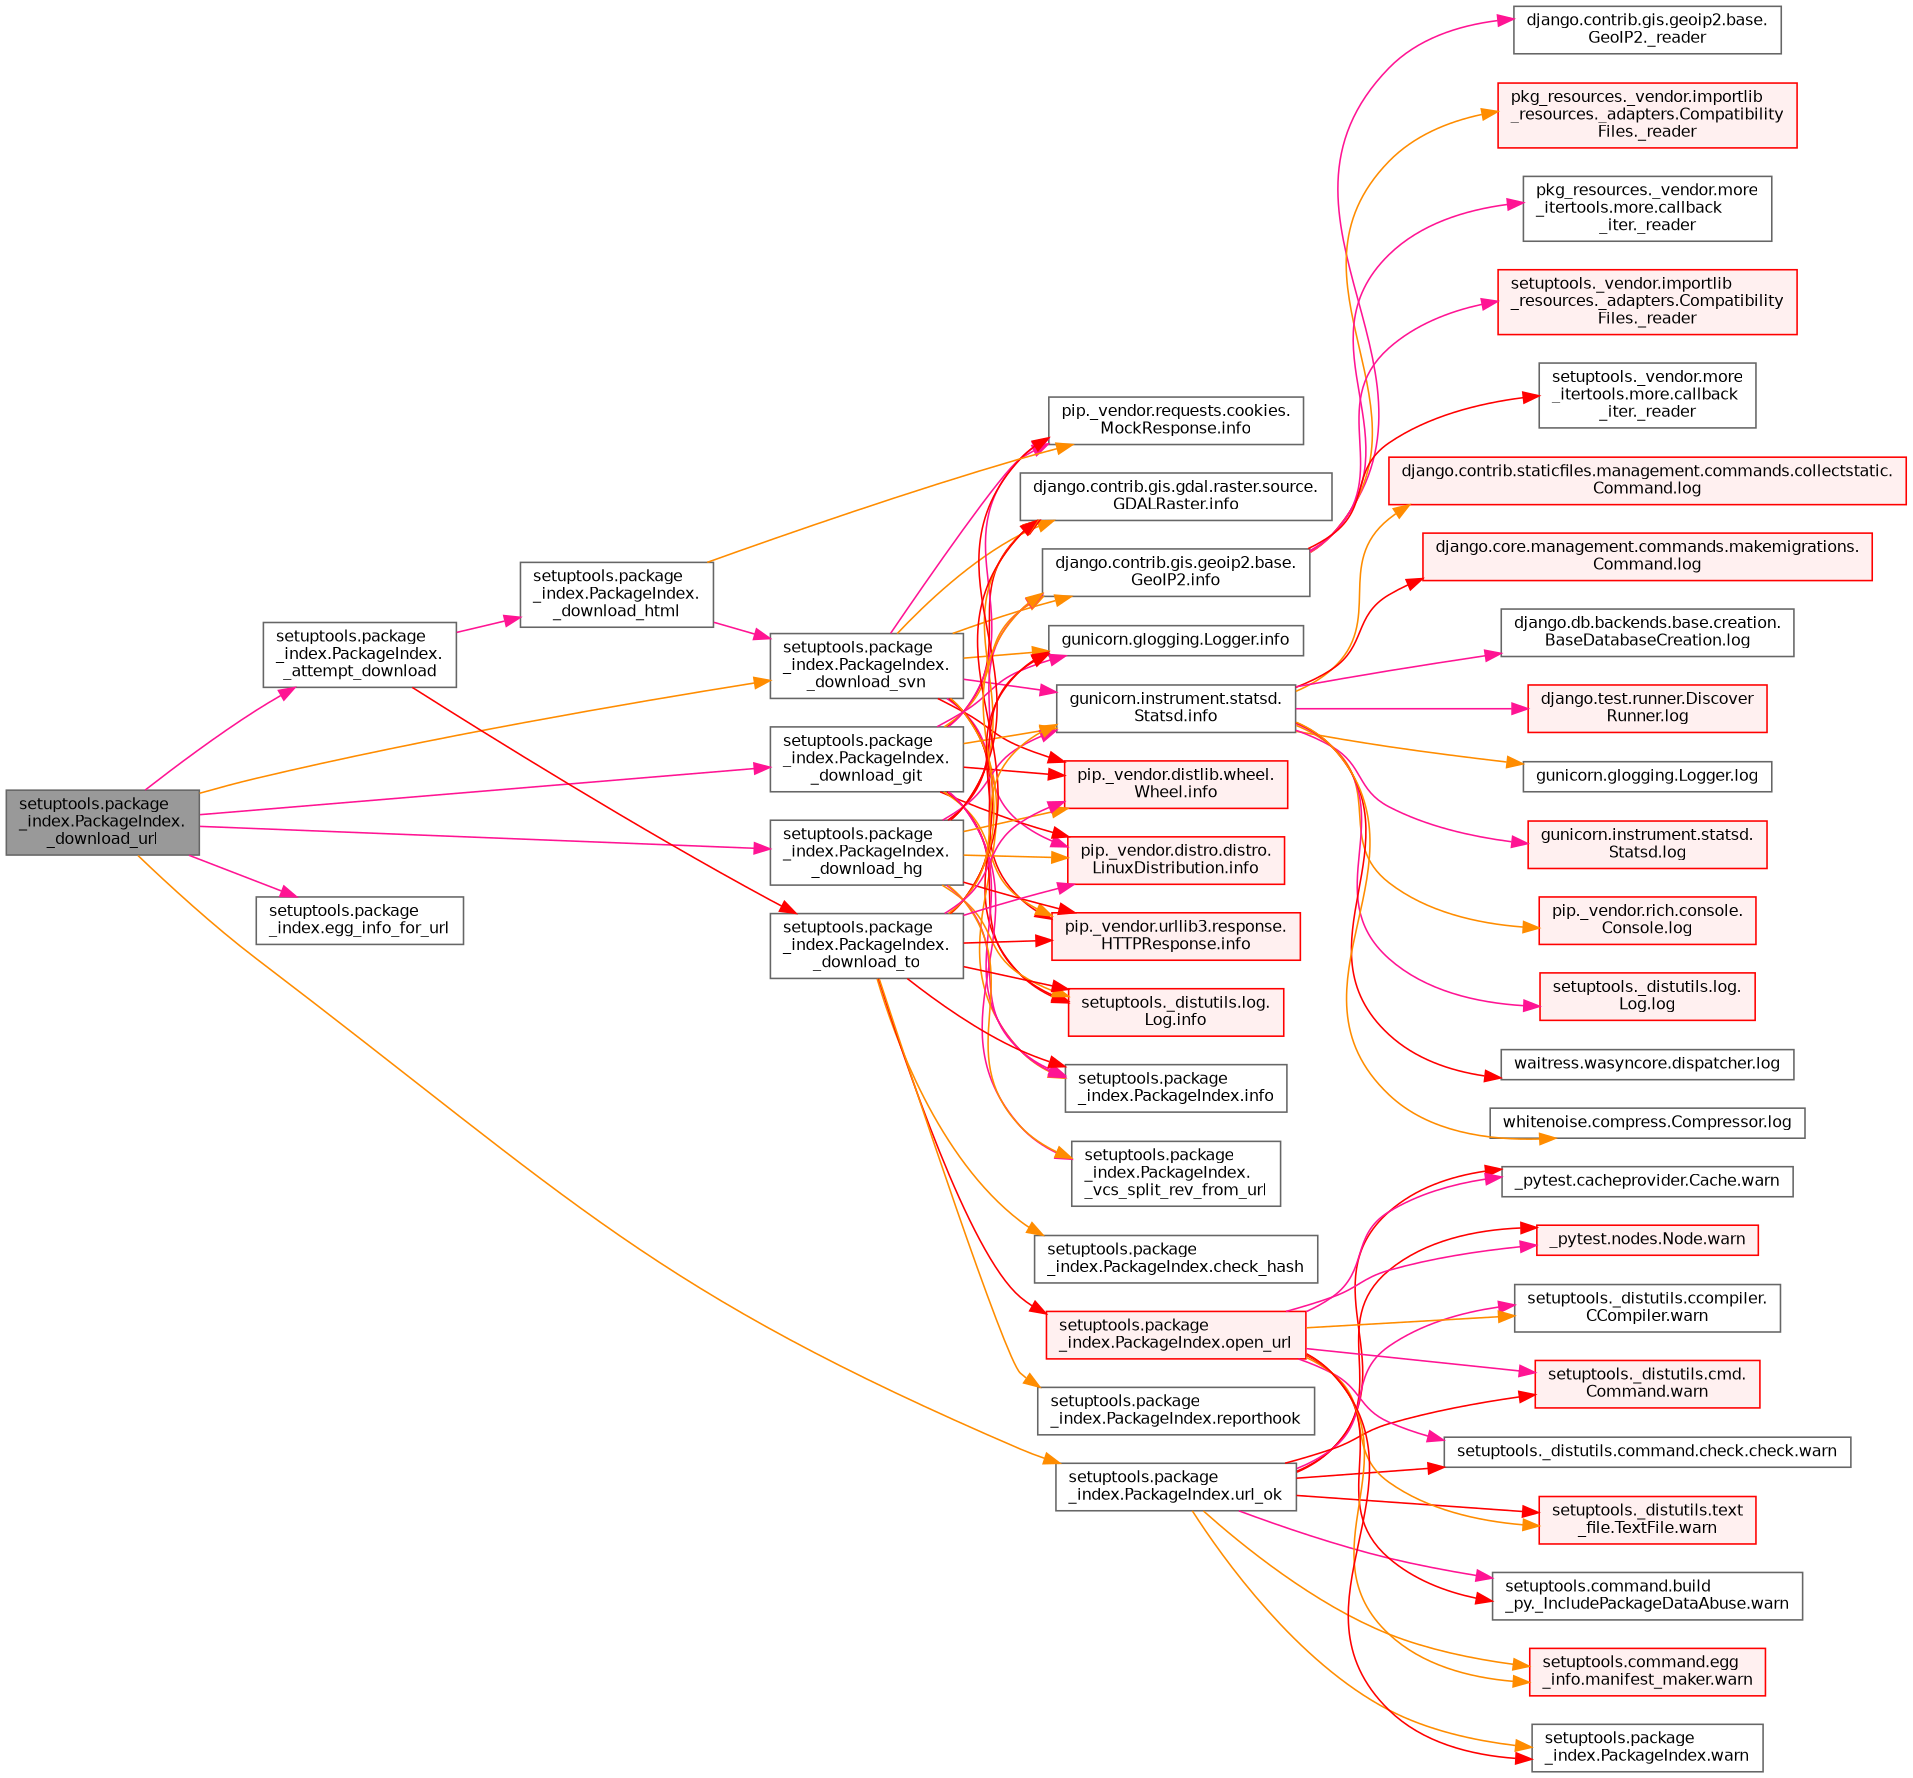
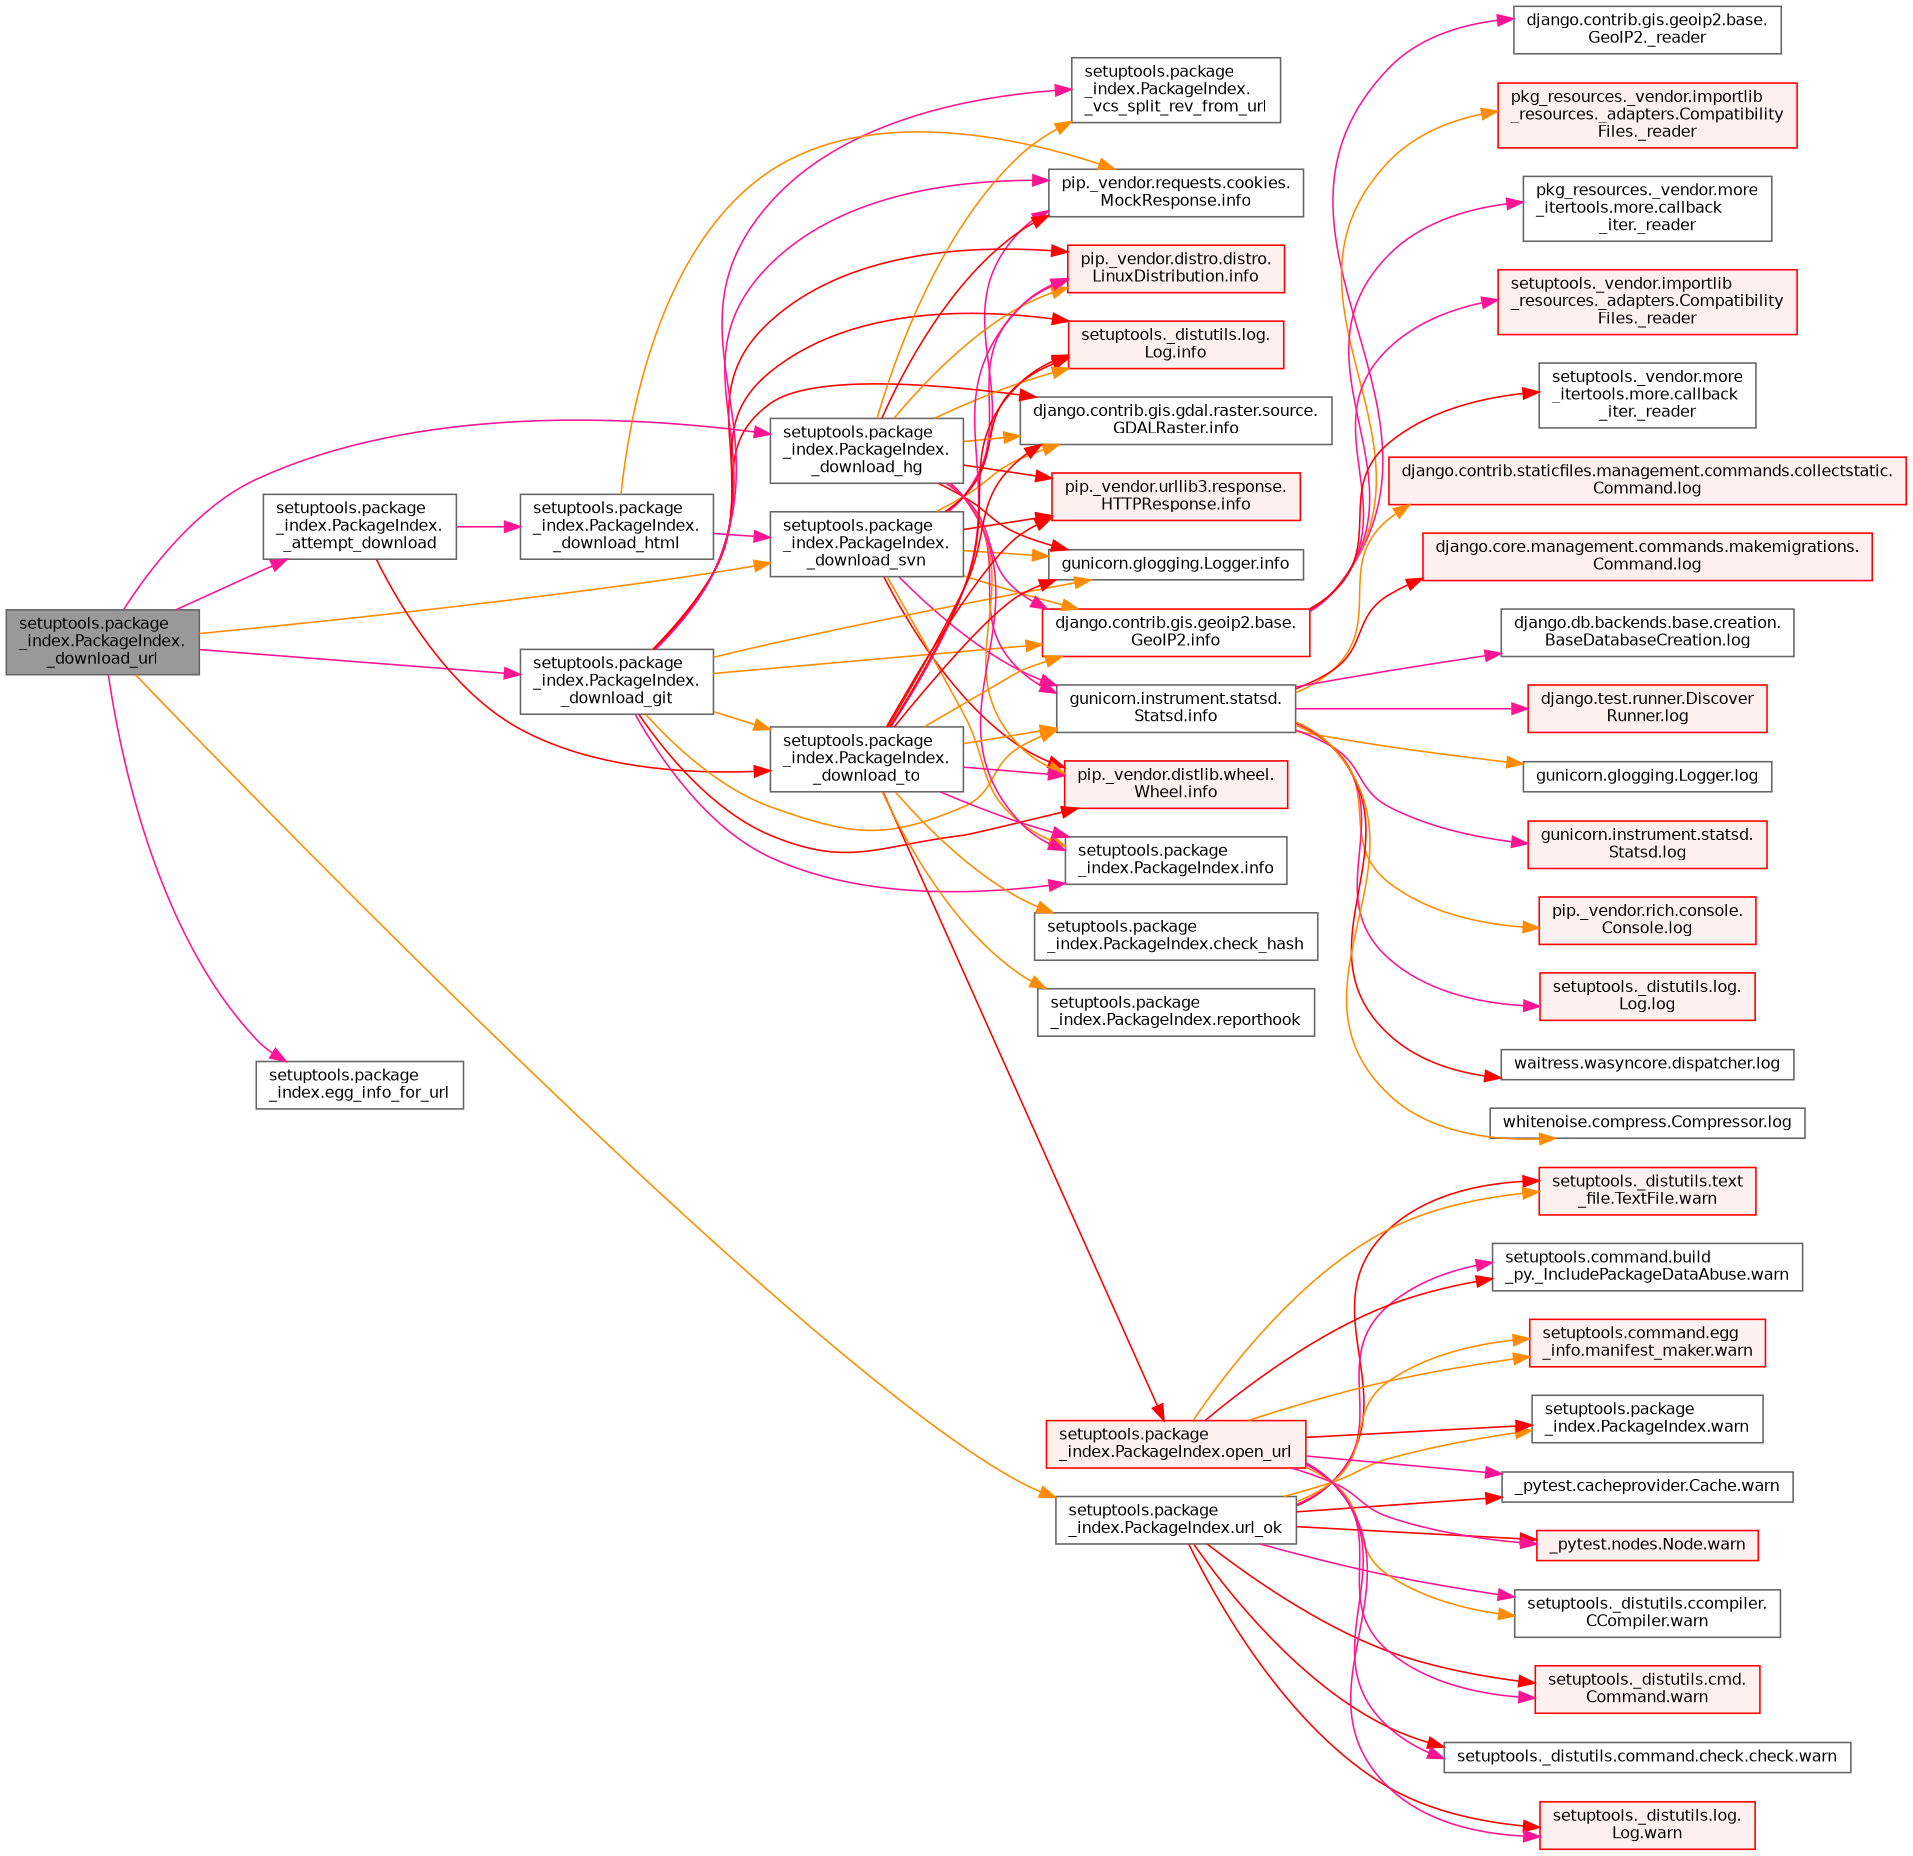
node "django.contrib.gis.geoip2.base. GeoIP2.info": color grey40 -> red
edge "setuptools.package _index.PackageIndex. _download_git" -> "gunicorn.glogging.Logger.info": color deeppink -> darkorange
edge "setuptools.package _index.PackageIndex. _download_git" -> "pip._vendor.urllib3.response. HTTPResponse.info": now "setuptools.package _index.PackageIndex. _download_git" -> "setuptools.package _index.PackageIndex. _download_to"
edge "setuptools.package _index.PackageIndex. _download_to" -> "setuptools.package _index.PackageIndex.info": color red -> deeppink
node "setuptools._distutils.log. Log.warn": added
